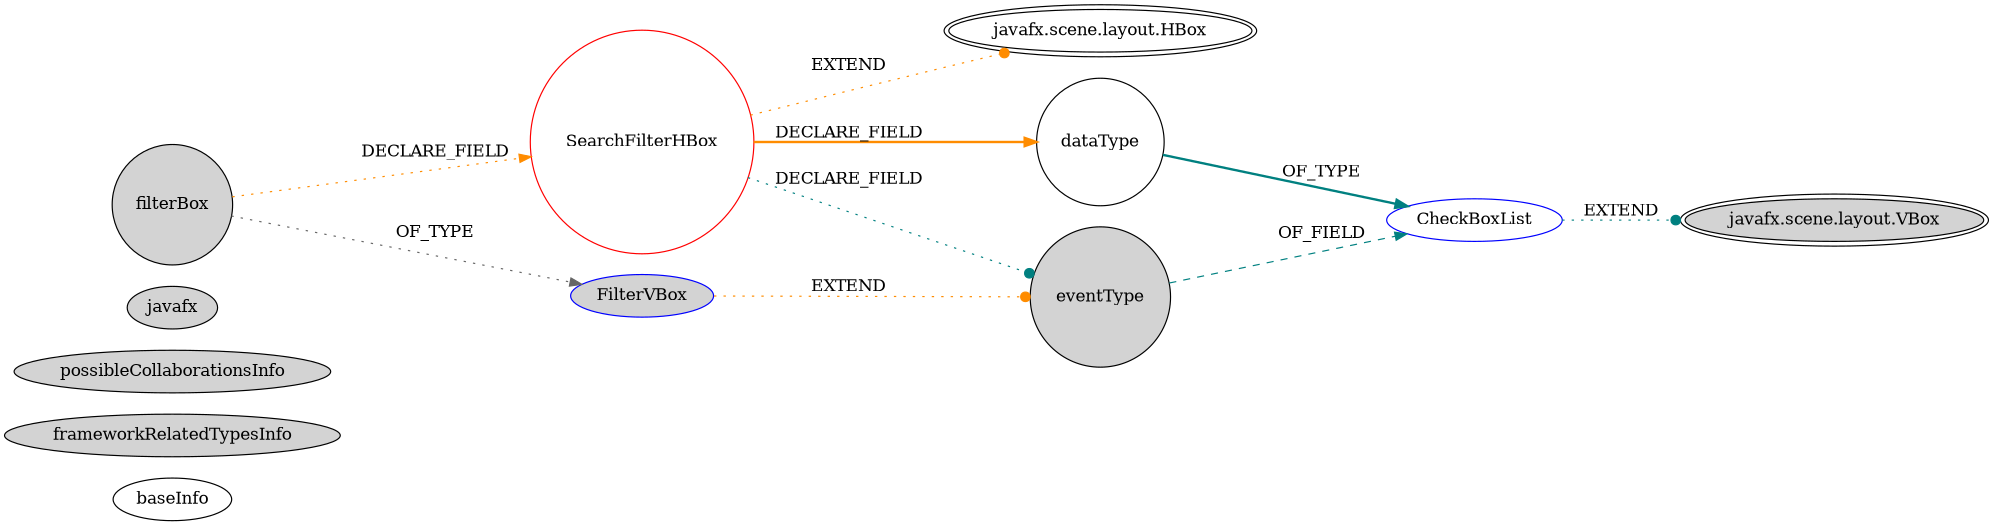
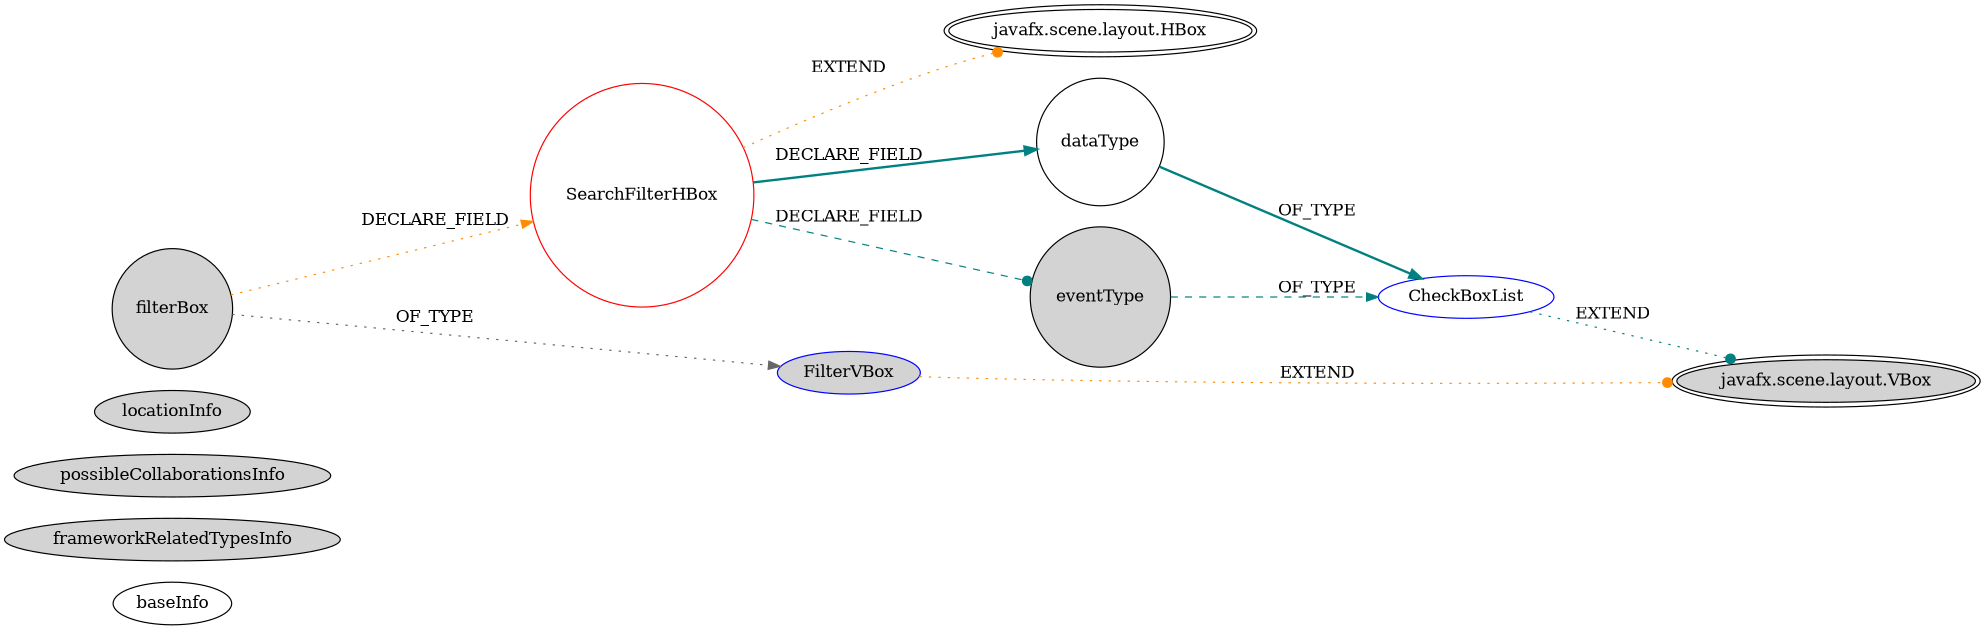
edge "SearchFilterHBox" -> "dataType": color darkorange -> teal
edge "SearchFilterHBox" -> "eventType": style dotted -> dashed
edge "eventType" -> "CheckBoxList": label "OF_FIELD" -> "OF_TYPE"
edge "FilterVBox" -> "eventType": now "FilterVBox" -> "javafx.scene.layout.VBox"
node "javafx": label "javafx" -> "locationInfo"
